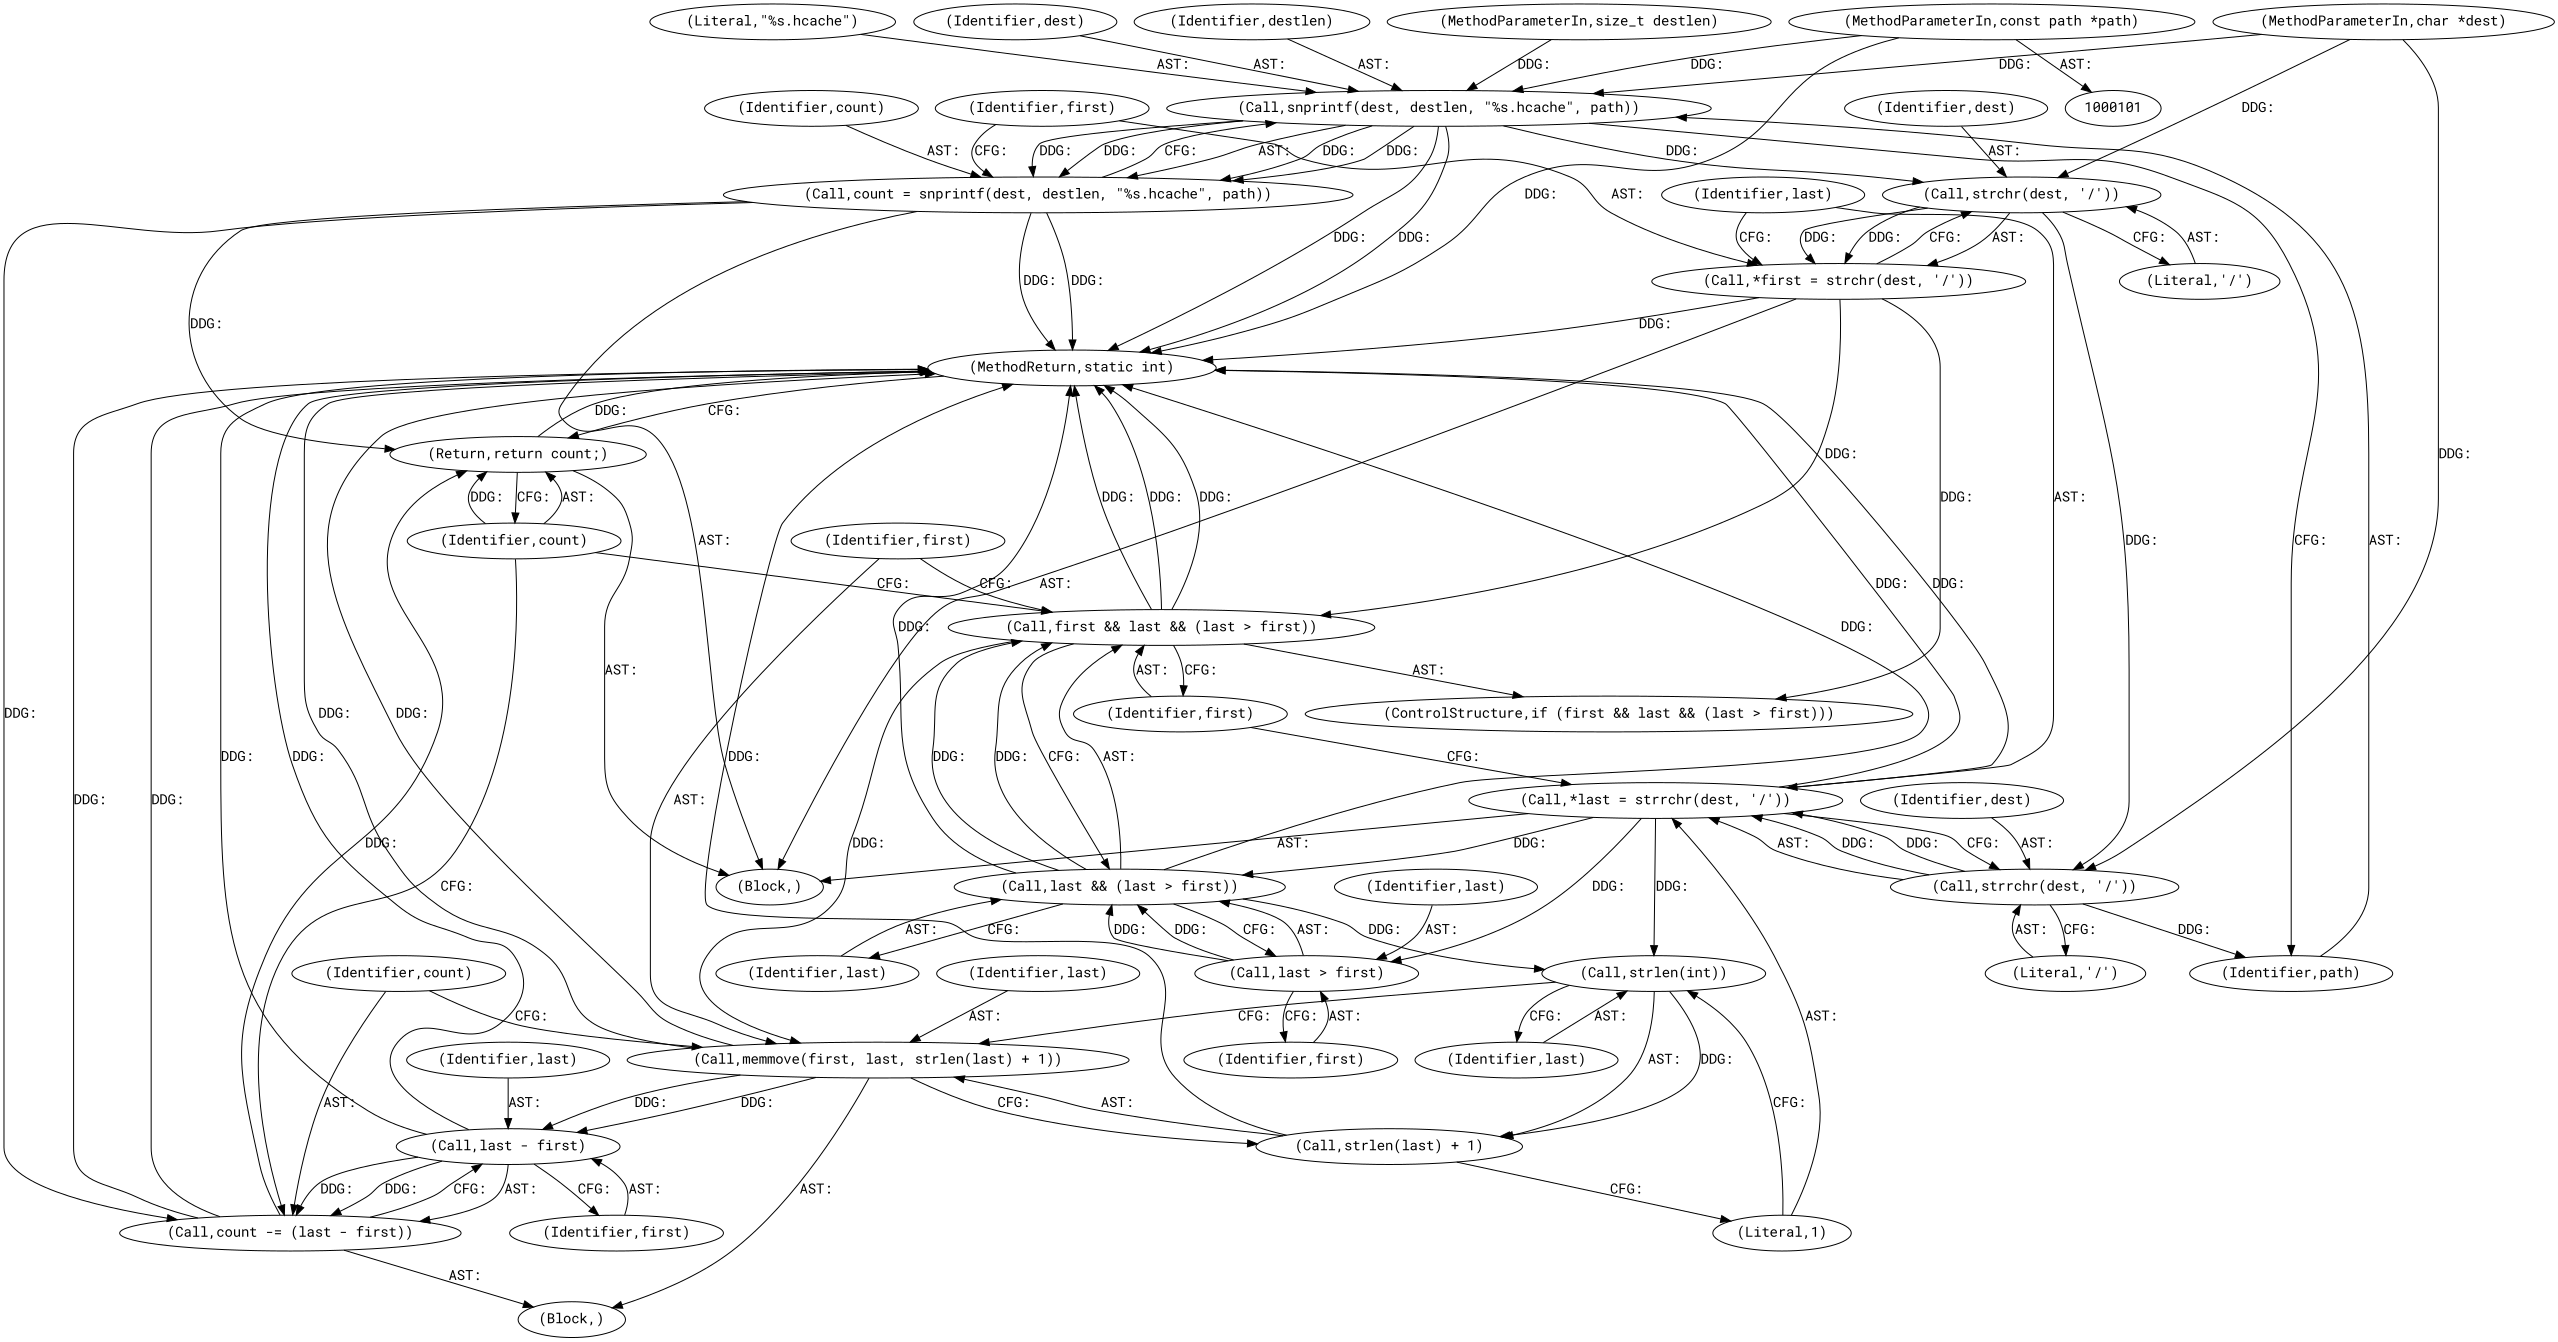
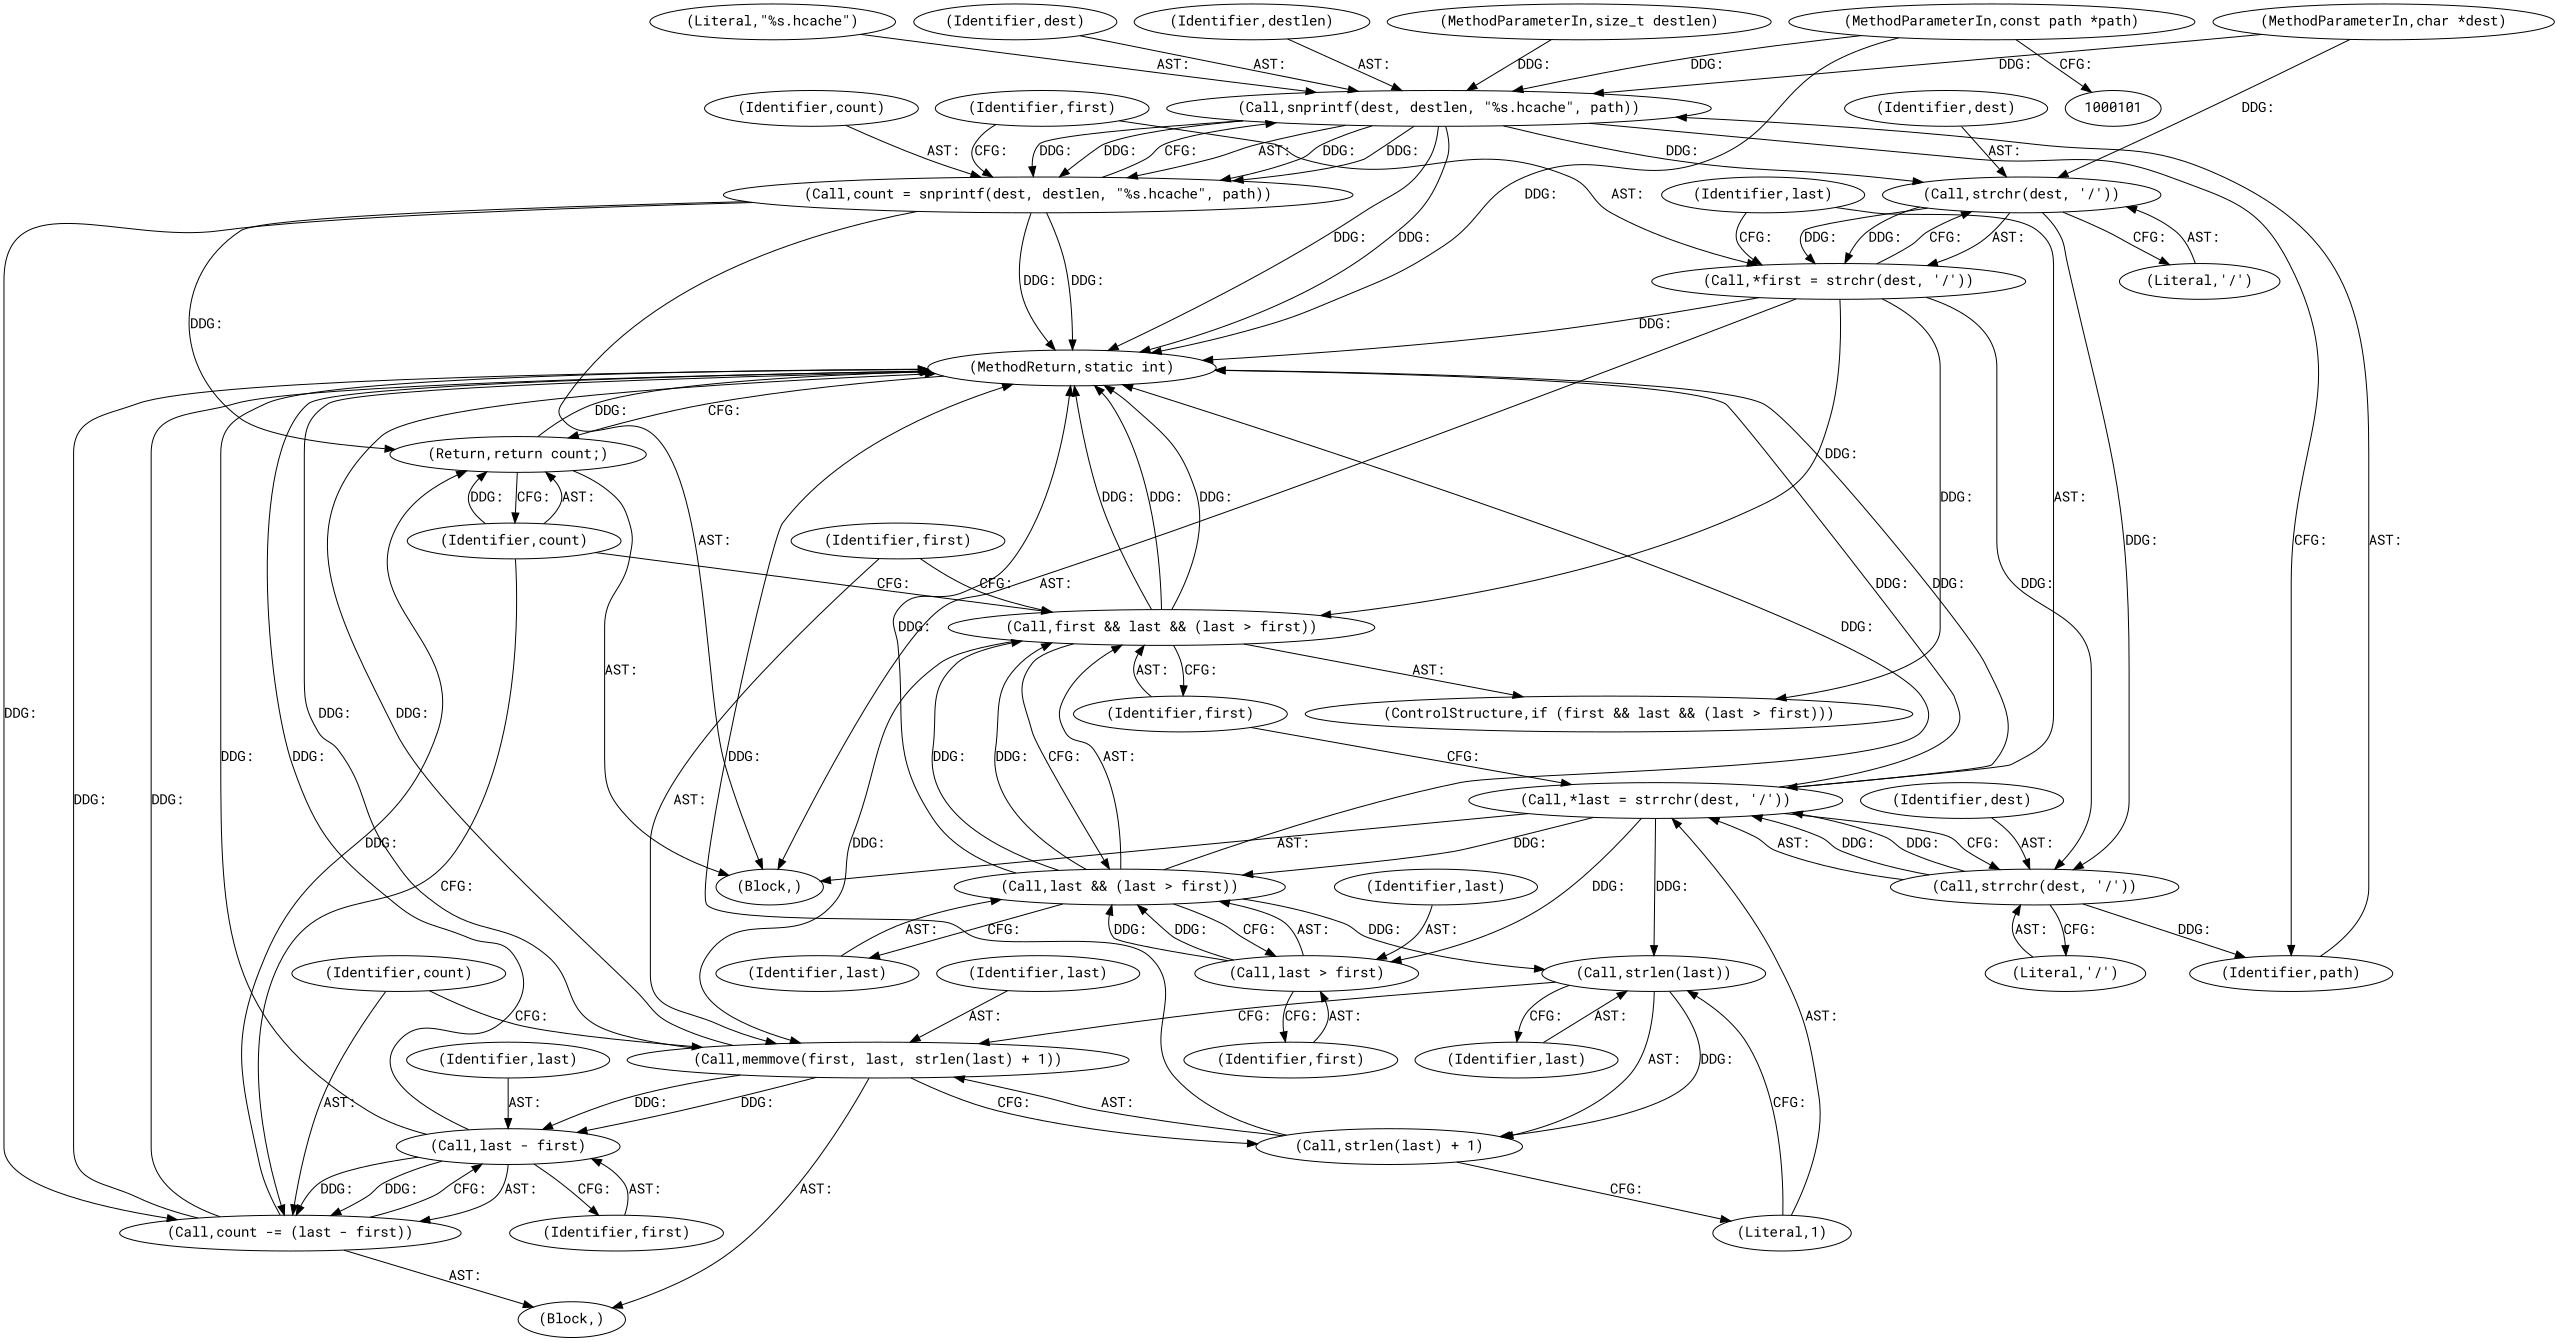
edge "(MethodParameterIn,const path *path)" -> "1000101": label "AST: " -> "CFG: "
edge "(MethodParameterIn,char *dest)" -> "(Call,strrchr(dest, '/'))": now "(Call,*first = strchr(dest, '/'))" -> "(Call,strrchr(dest, '/'))"
node "(Call,strlen(int))": label "(Call,strlen(int))" -> "(Call,strlen(last))"
